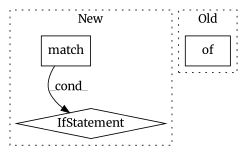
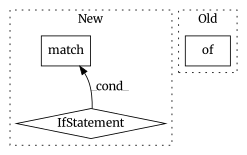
edge "match" -> "IfStatement": reversed
